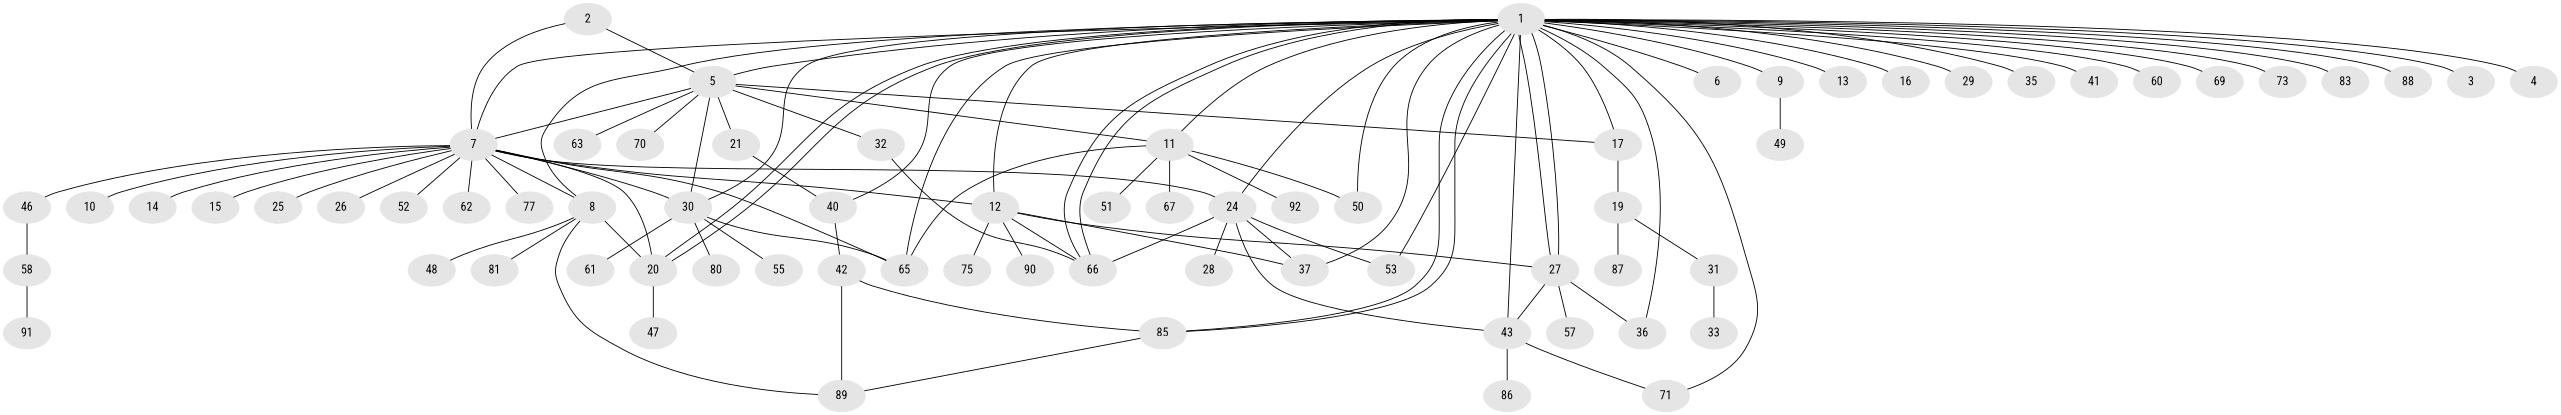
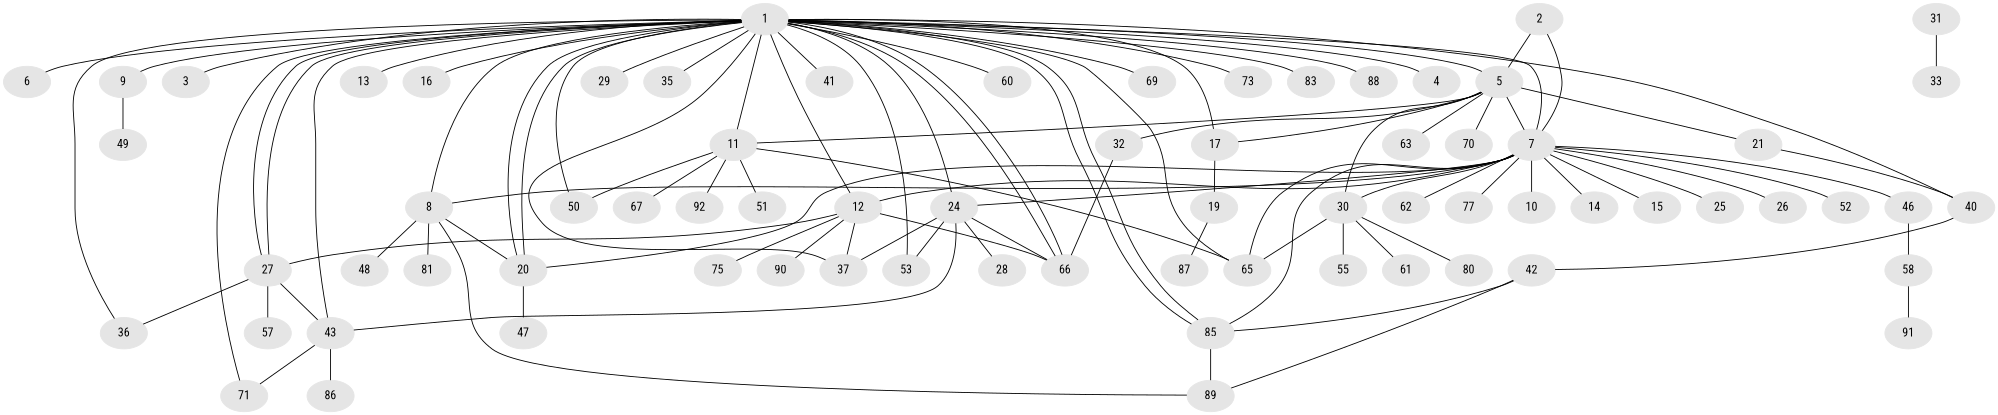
edge "1" -- "30": removed
edge "7" -- "85": added
edge "19" -- "31": removed
